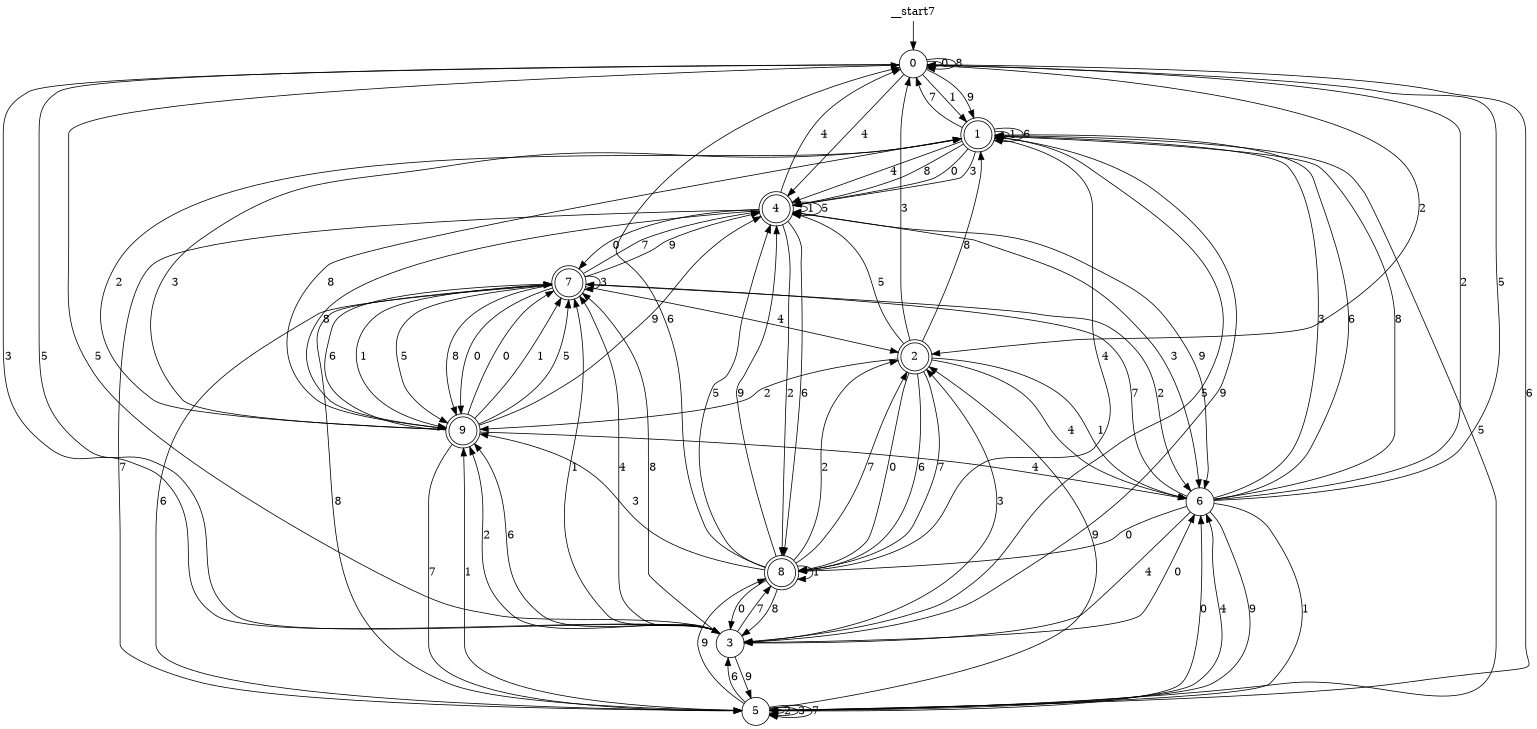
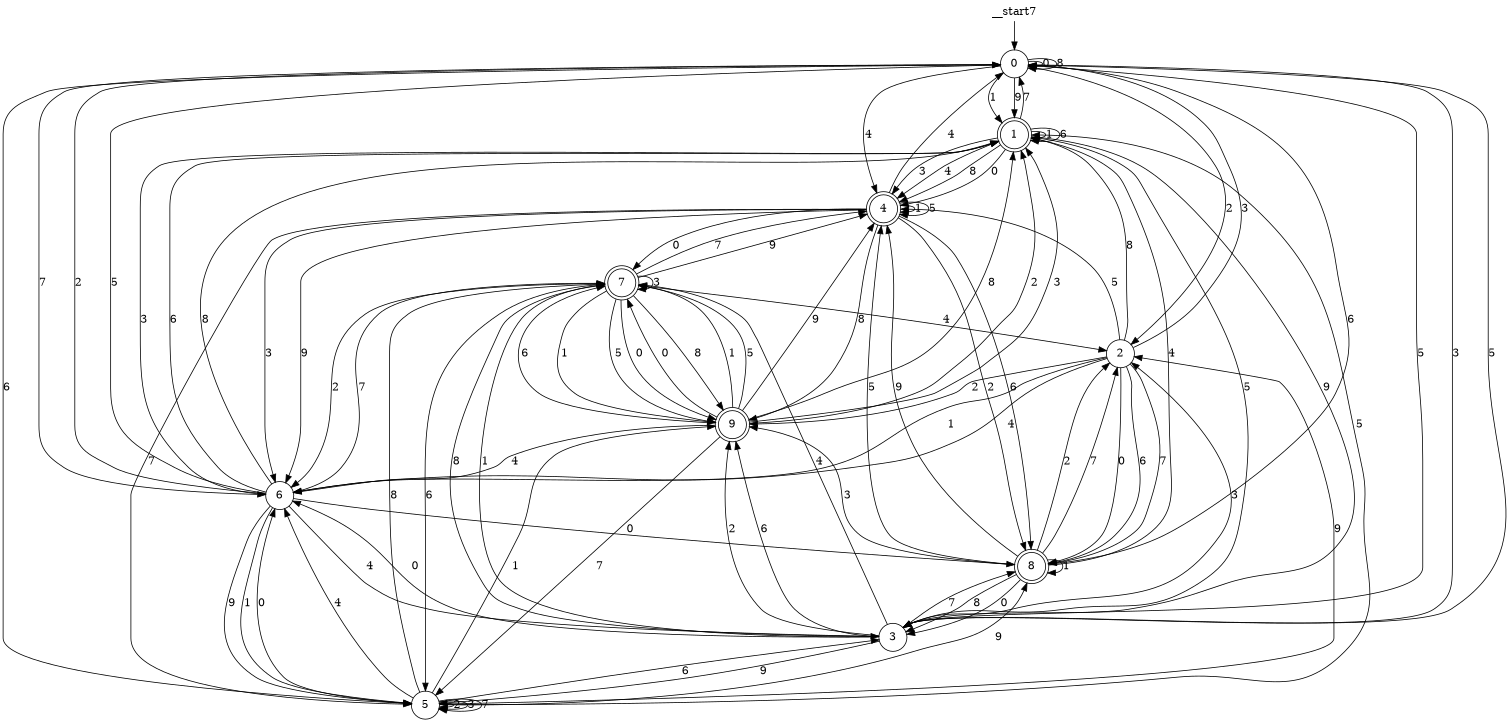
edge "0" -> "6": added, label "7"
node "2": shape doublecircle -> circle
